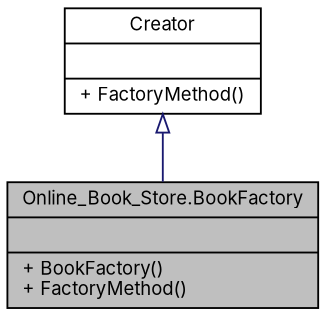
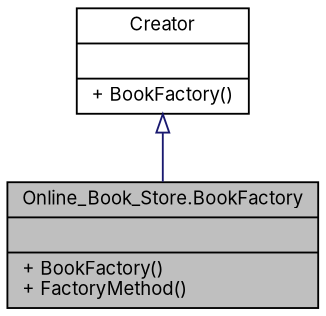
node "Creator": text "+ FactoryMethod()" -> "+ BookFactory()"
